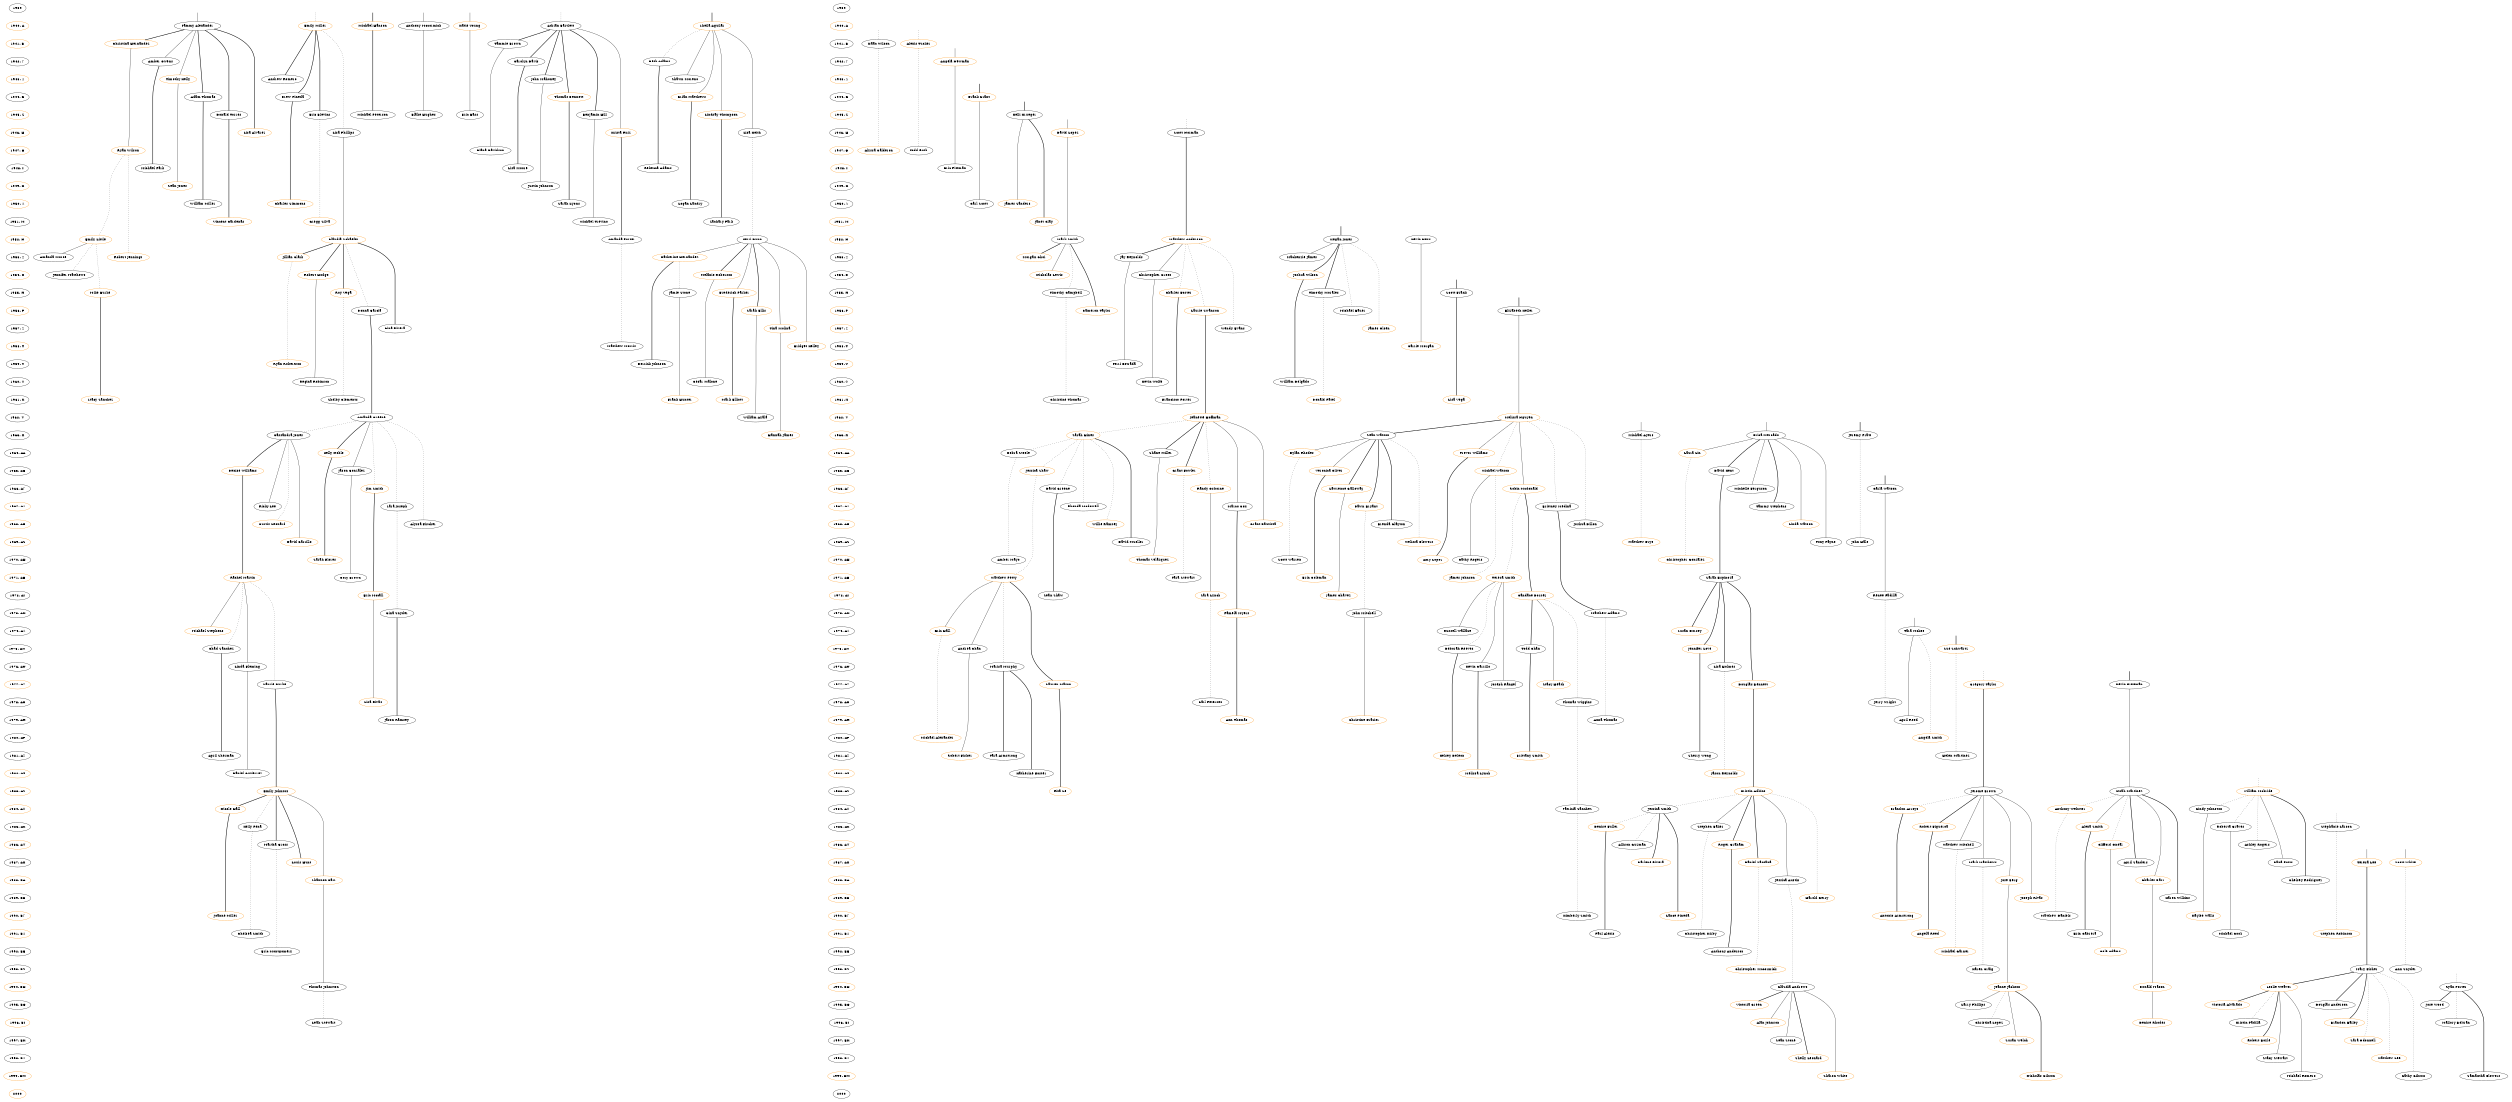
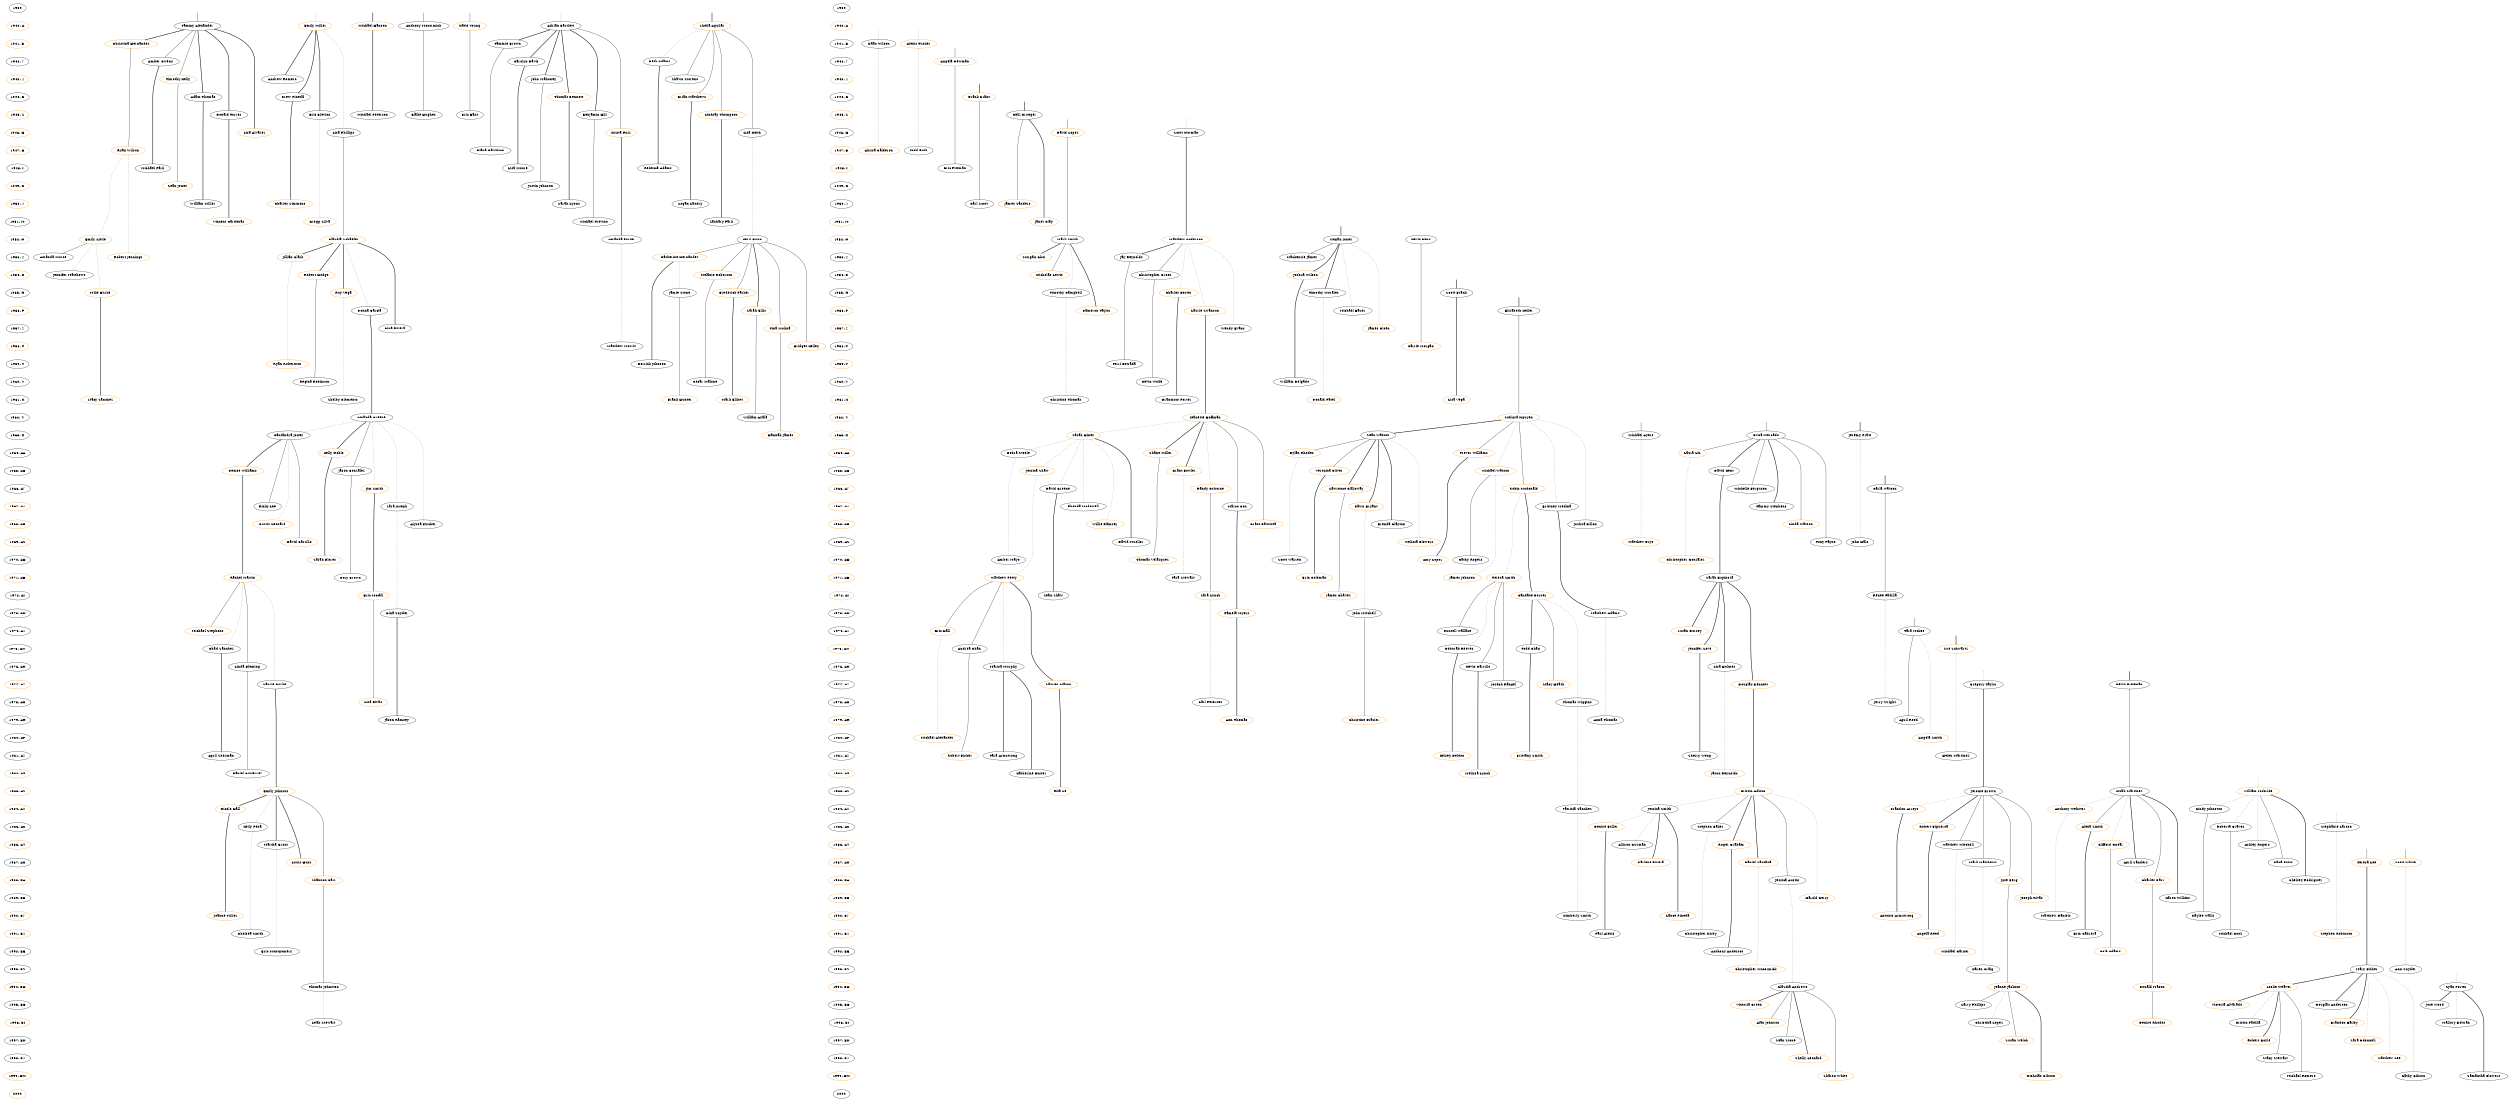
edge "Kerri Dunn" -- "Melanie Roberson": style bold -> solid
node "Shane Miller": color black -> darkorange
node "Gregory Taylor": color darkorange -> black
node "Kaylee Walls": color darkorange -> black
